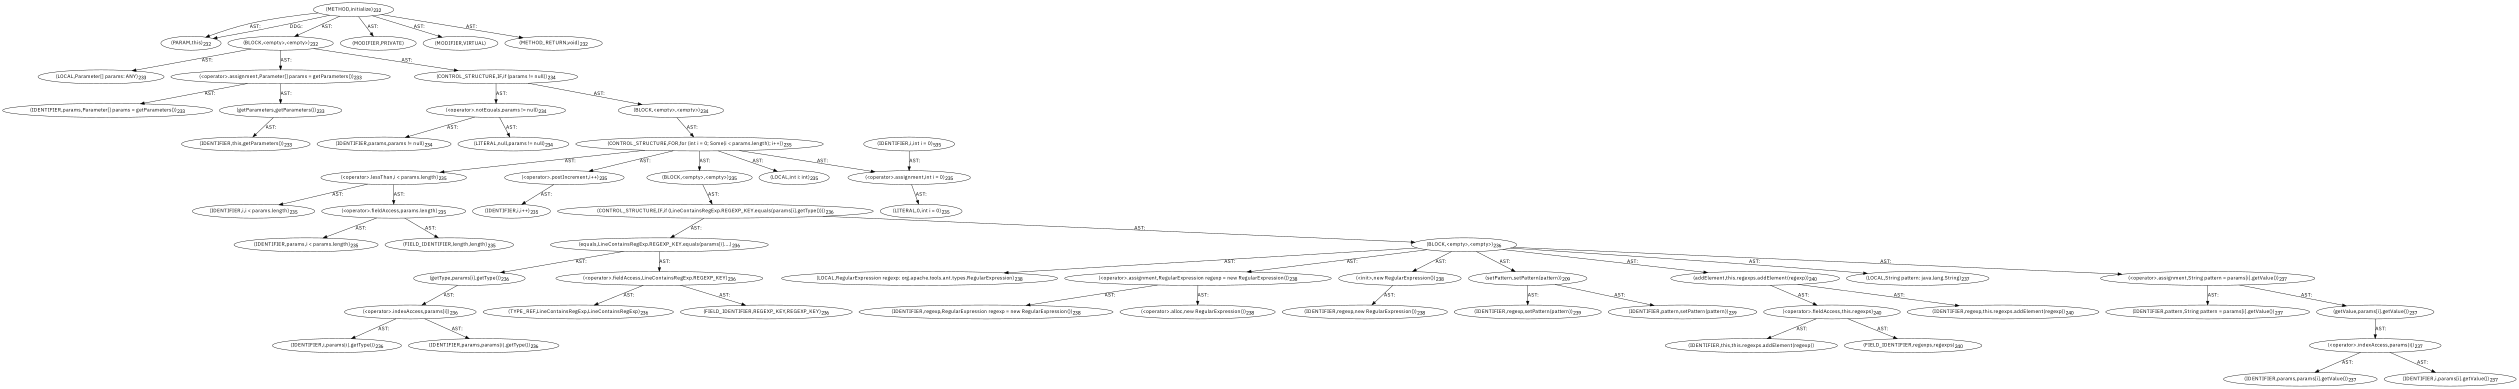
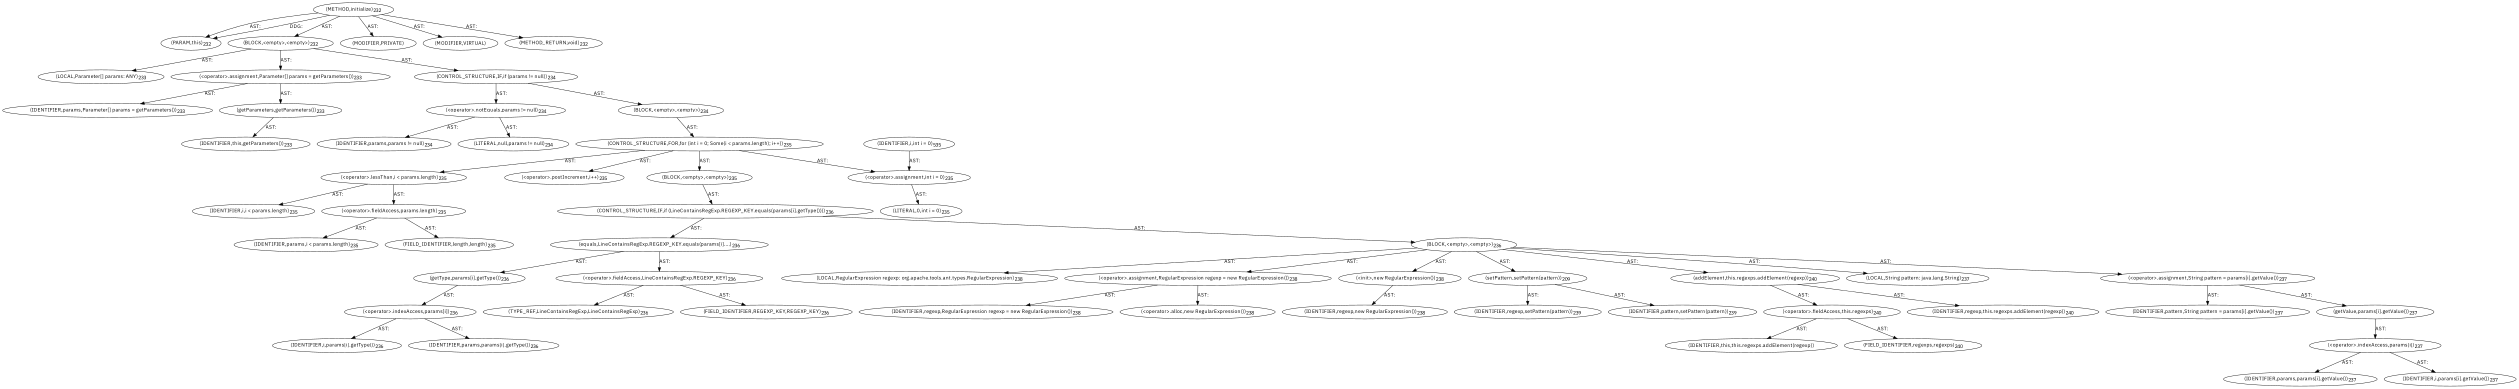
node "(LOCAL,int i: int)": removed
node "(IDENTIFIER,i,i++)": removed
